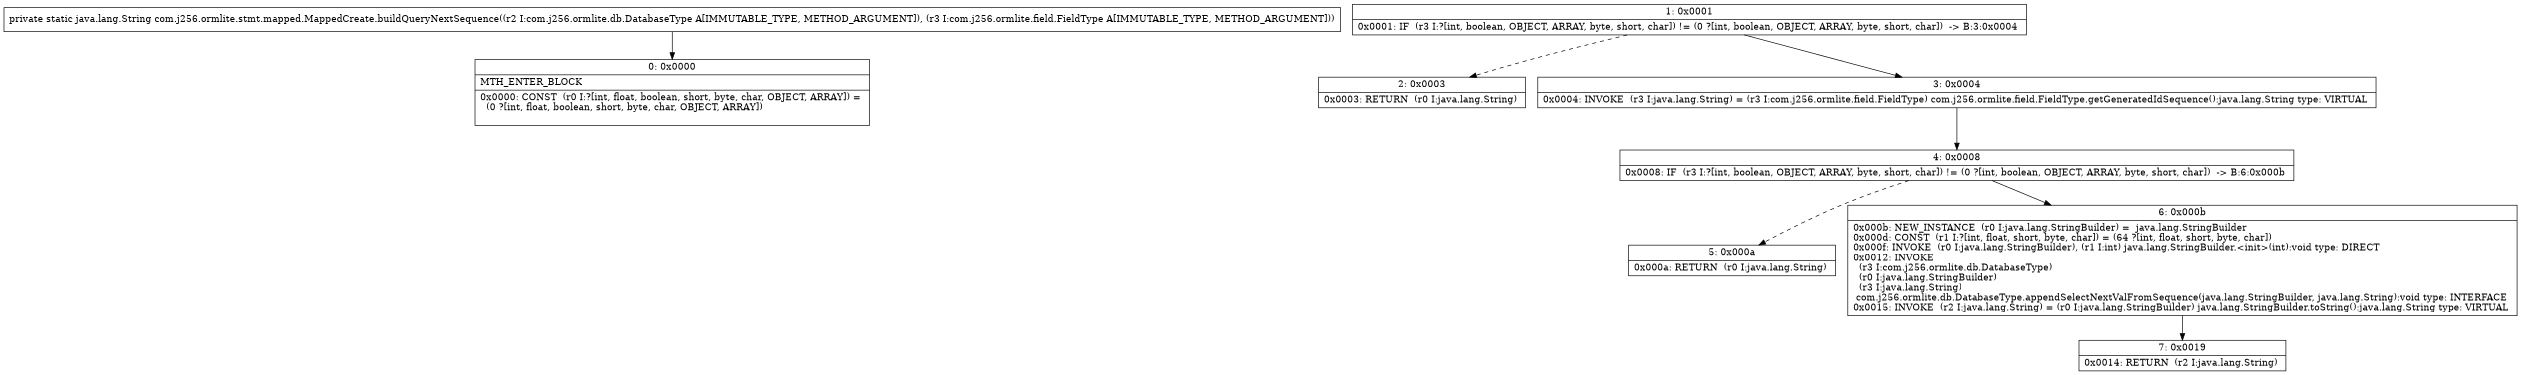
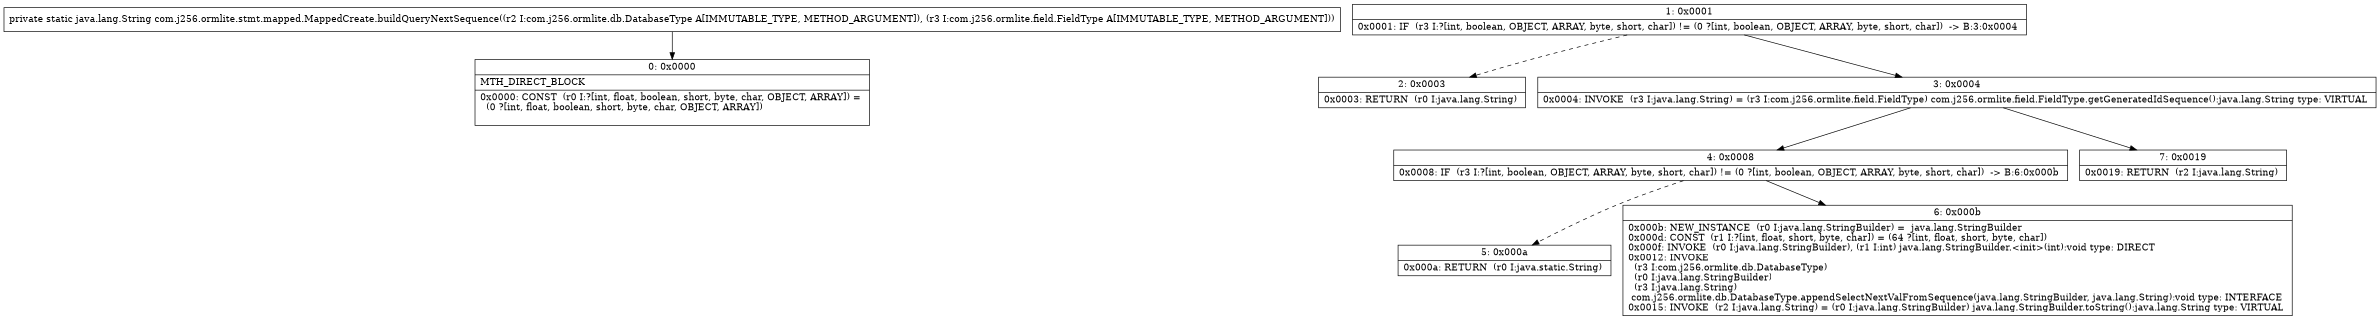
node "0: 0x0000": text "MTH_ENTER_BLOCK" -> "MTH_DIRECT_BLOCK"
node "5: 0x000a": text "0x000a: RETURN  (r0 I:java.lang.String)" -> "0x000a: RETURN  (r0 I:java.static.String)"
edge "6: 0x000b" -> "7: 0x0019": now "3: 0x0004" -> "7: 0x0019"
node "7: 0x0019": text "0x0014: RETURN  (r2 I:java.lang.String)" -> "0x0019: RETURN  (r2 I:java.lang.String)"
